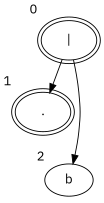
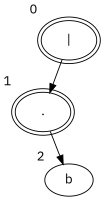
edge "| 0" -> "b 2": now ". 1" -> "b 2"
